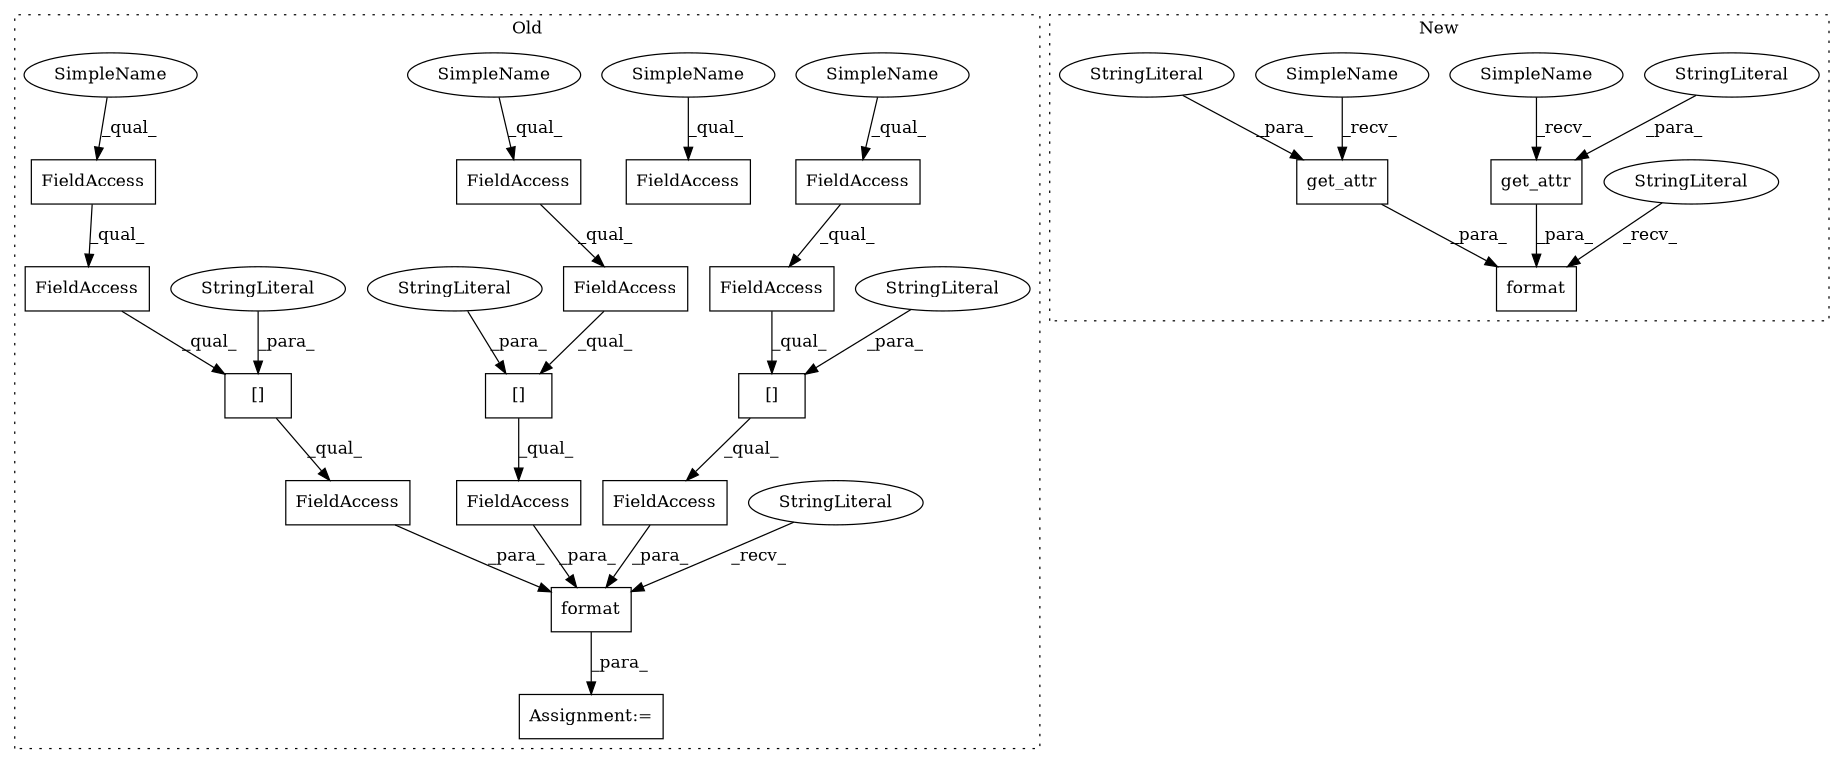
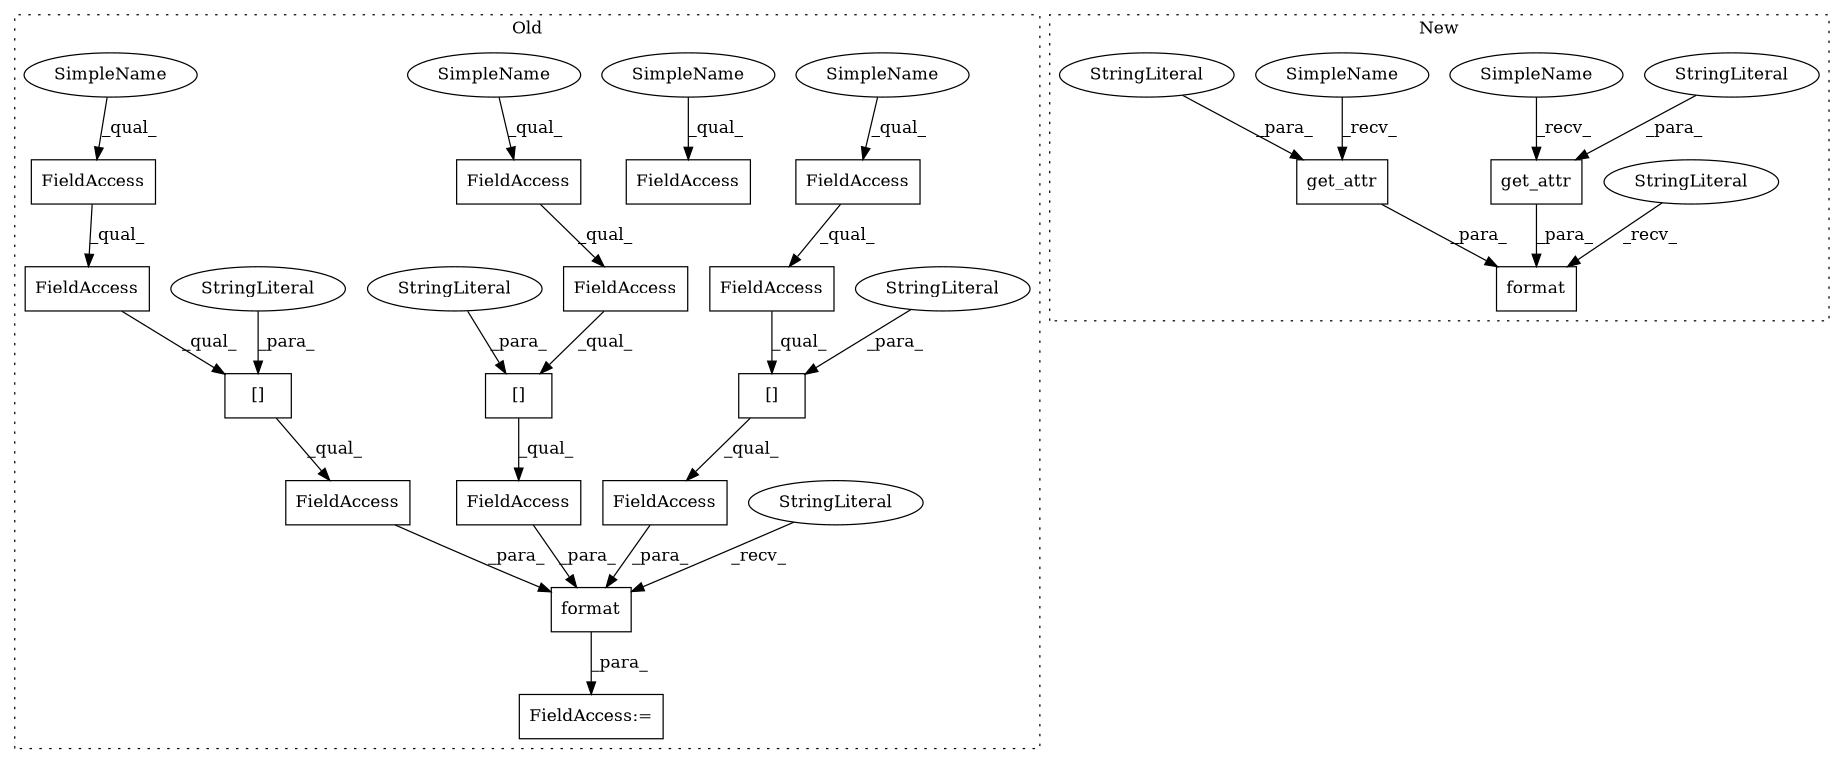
node "Assignment:=": label "Assignment:=" -> "FieldAccess:="
